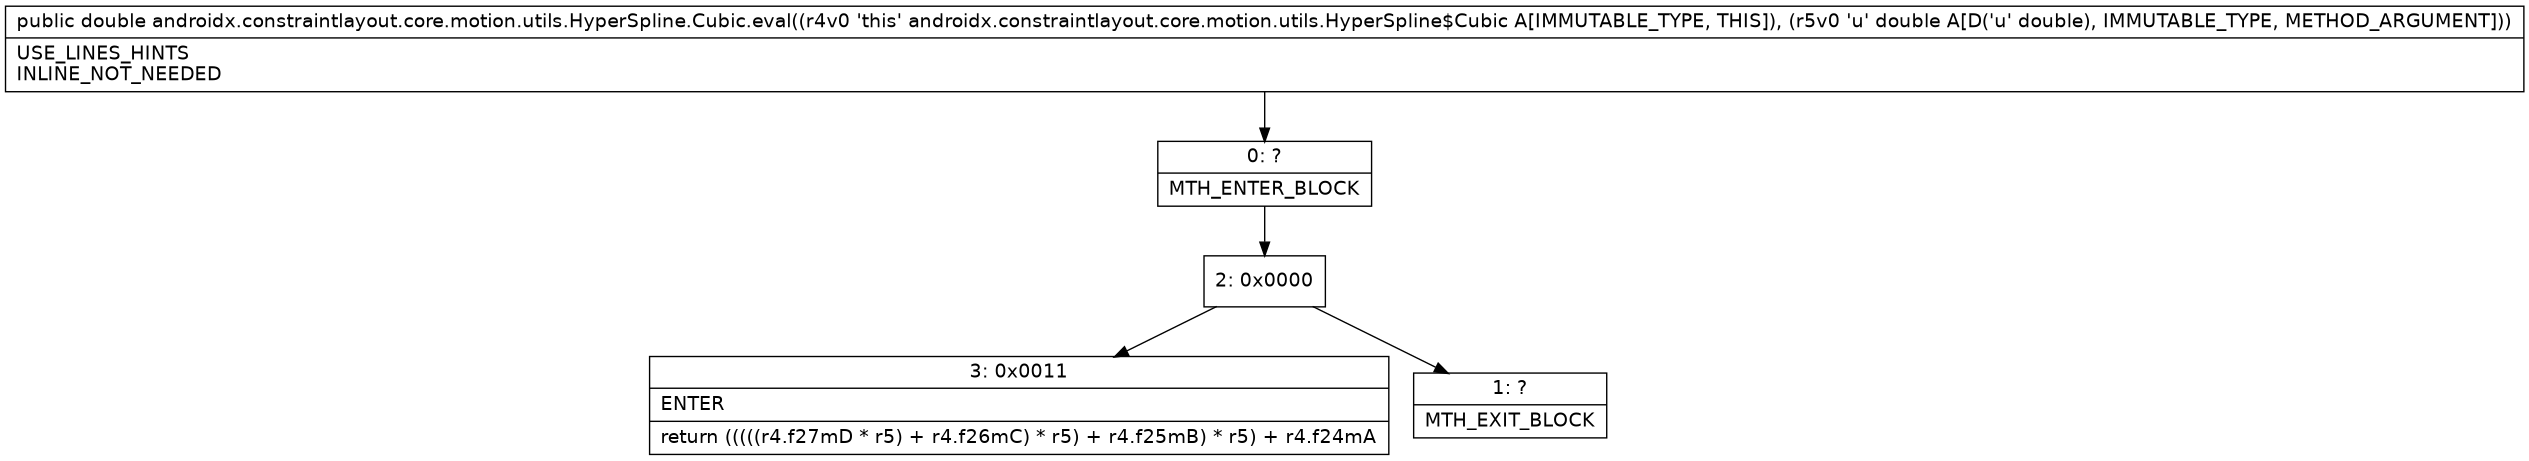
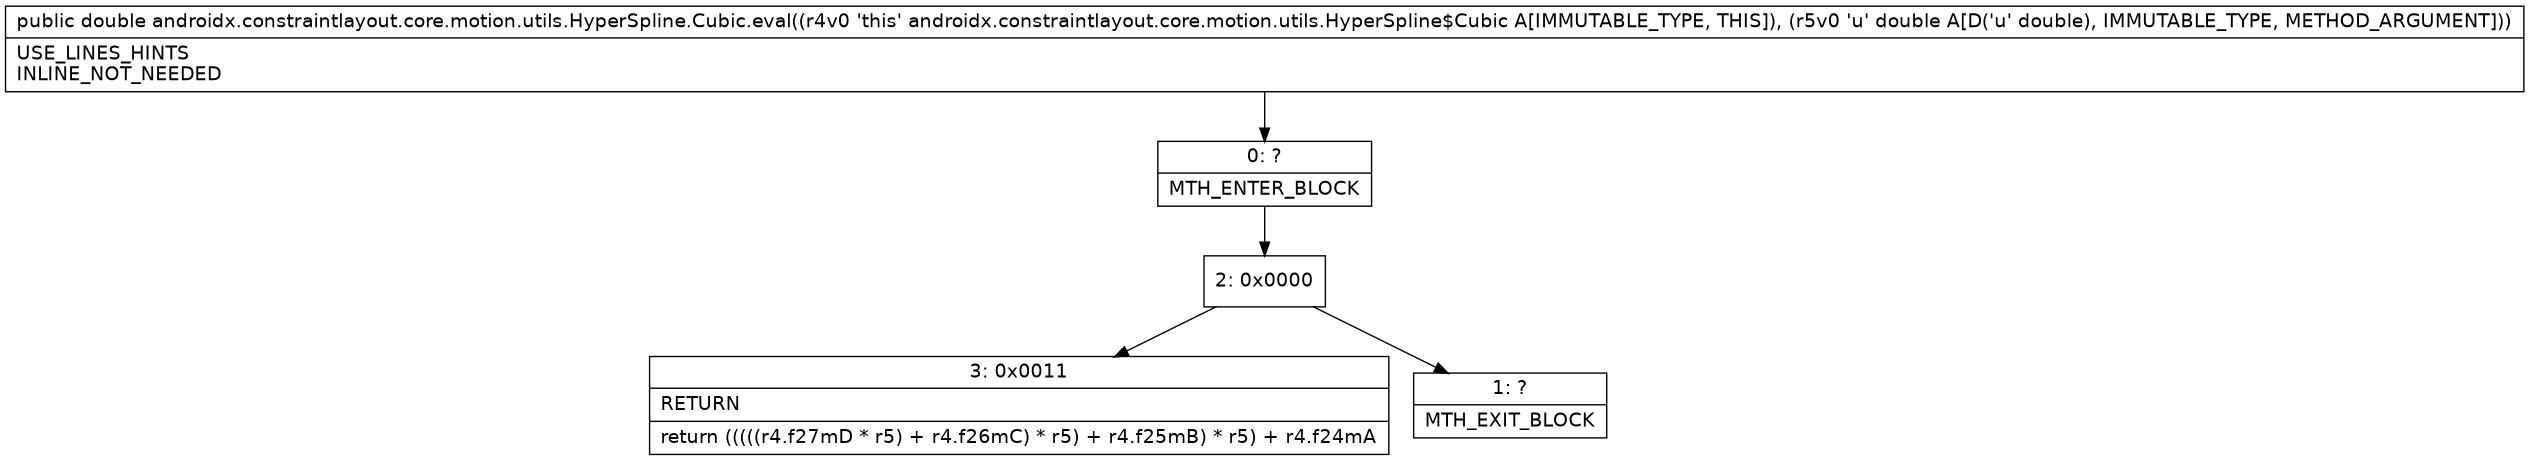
node "3: 0x0011": text "ENTER" -> "RETURN"
